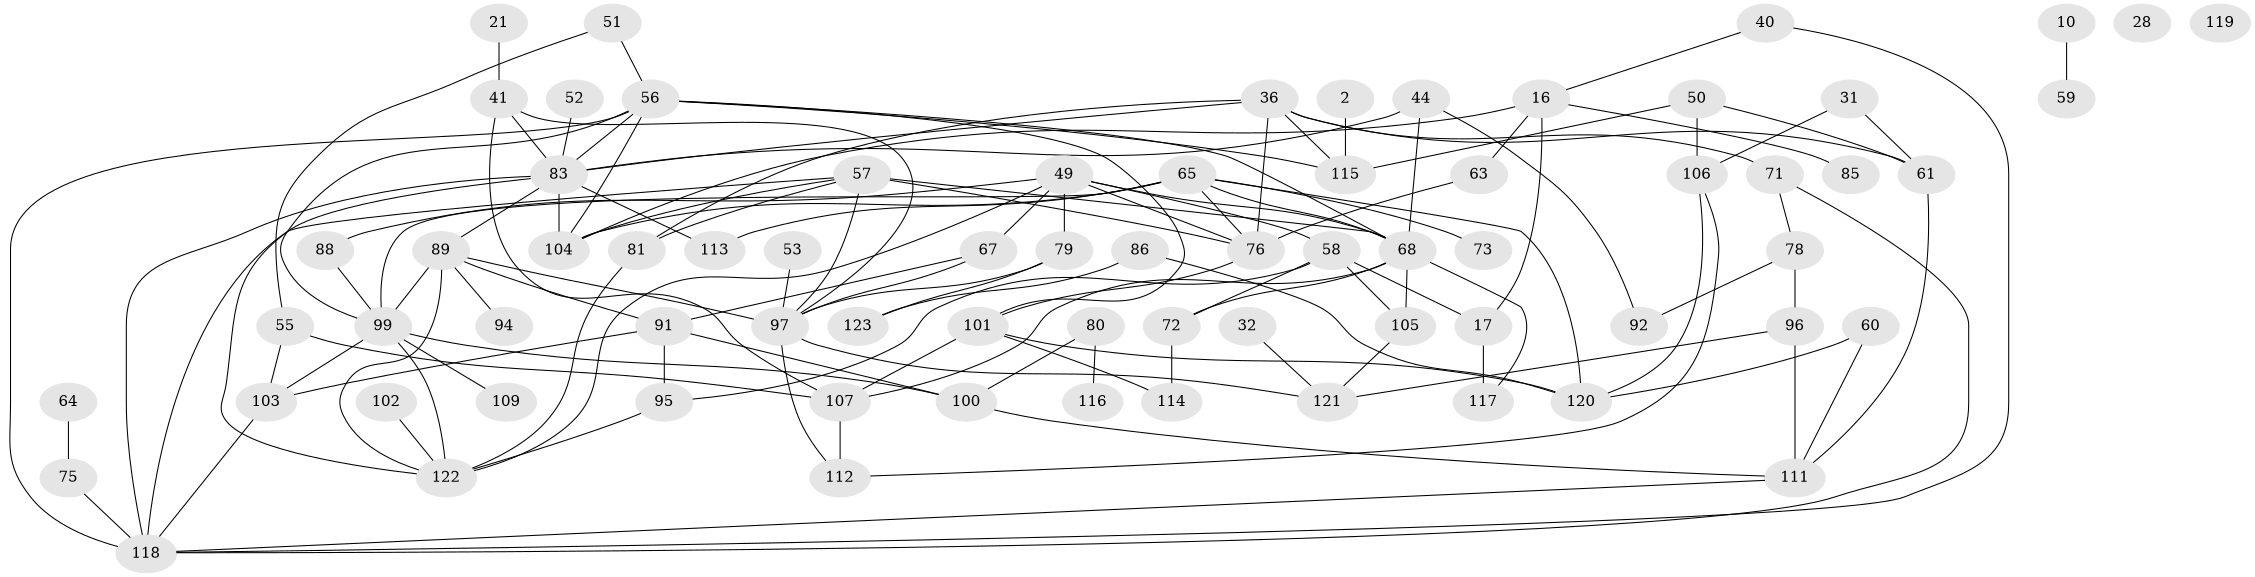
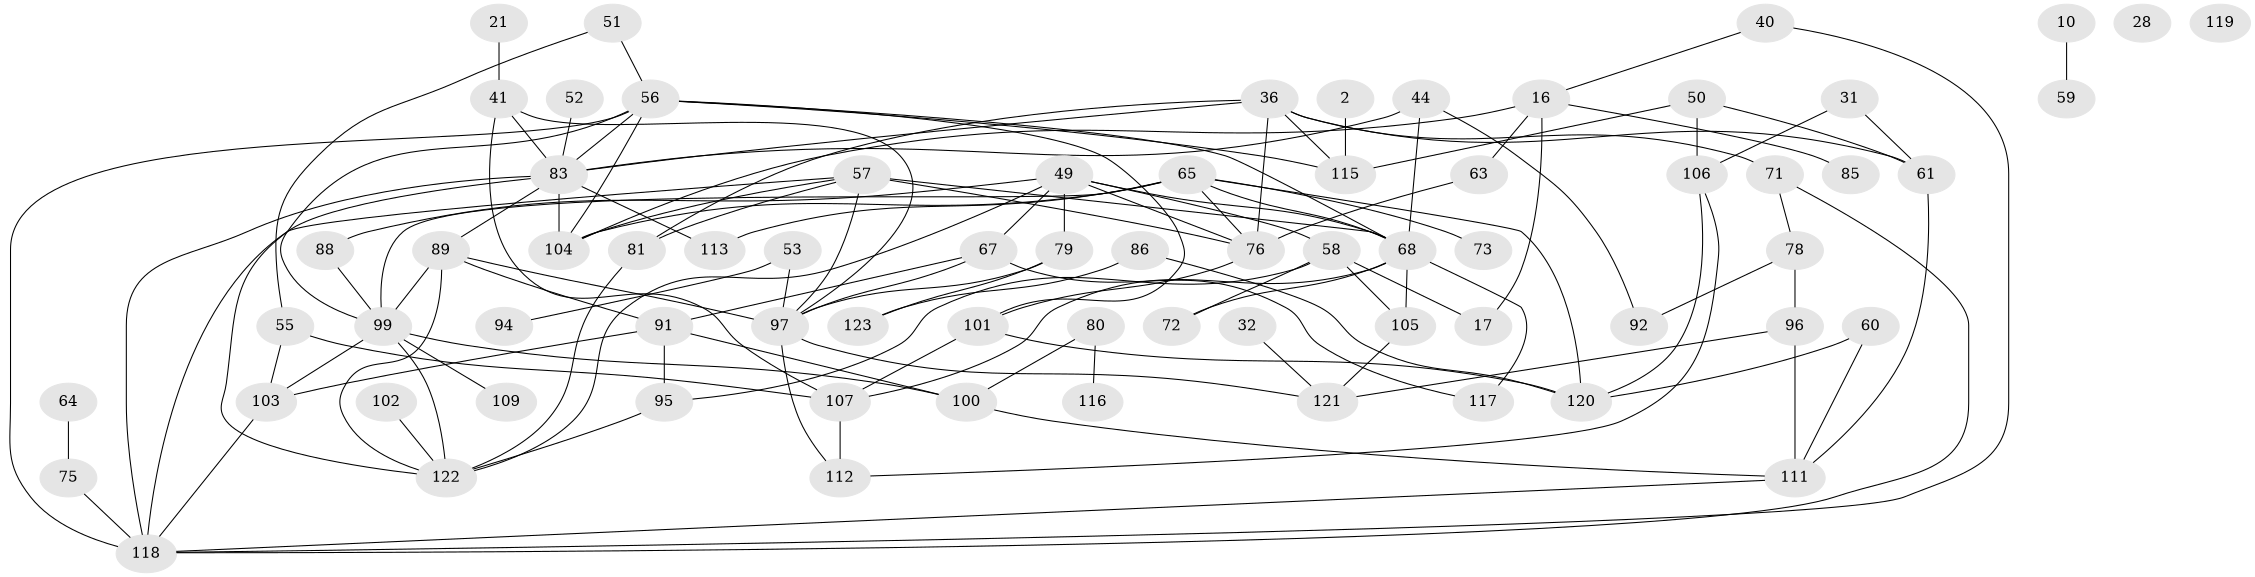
edge "89" -- "94": now "53" -- "94"
edge "17" -- "117": now "67" -- "117"
node "114": removed
